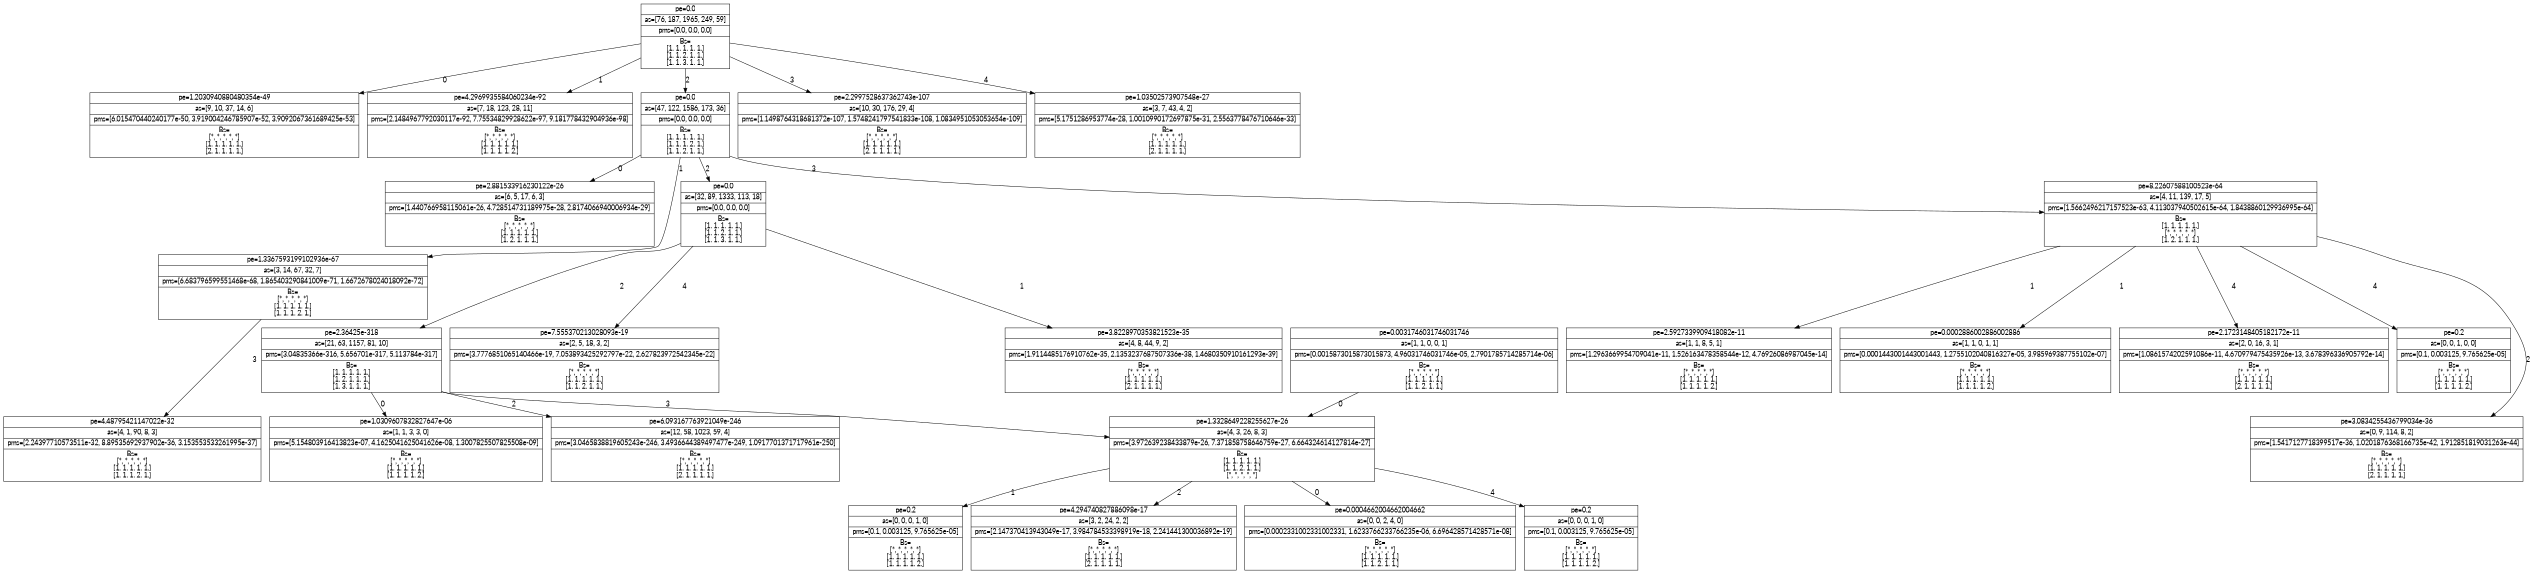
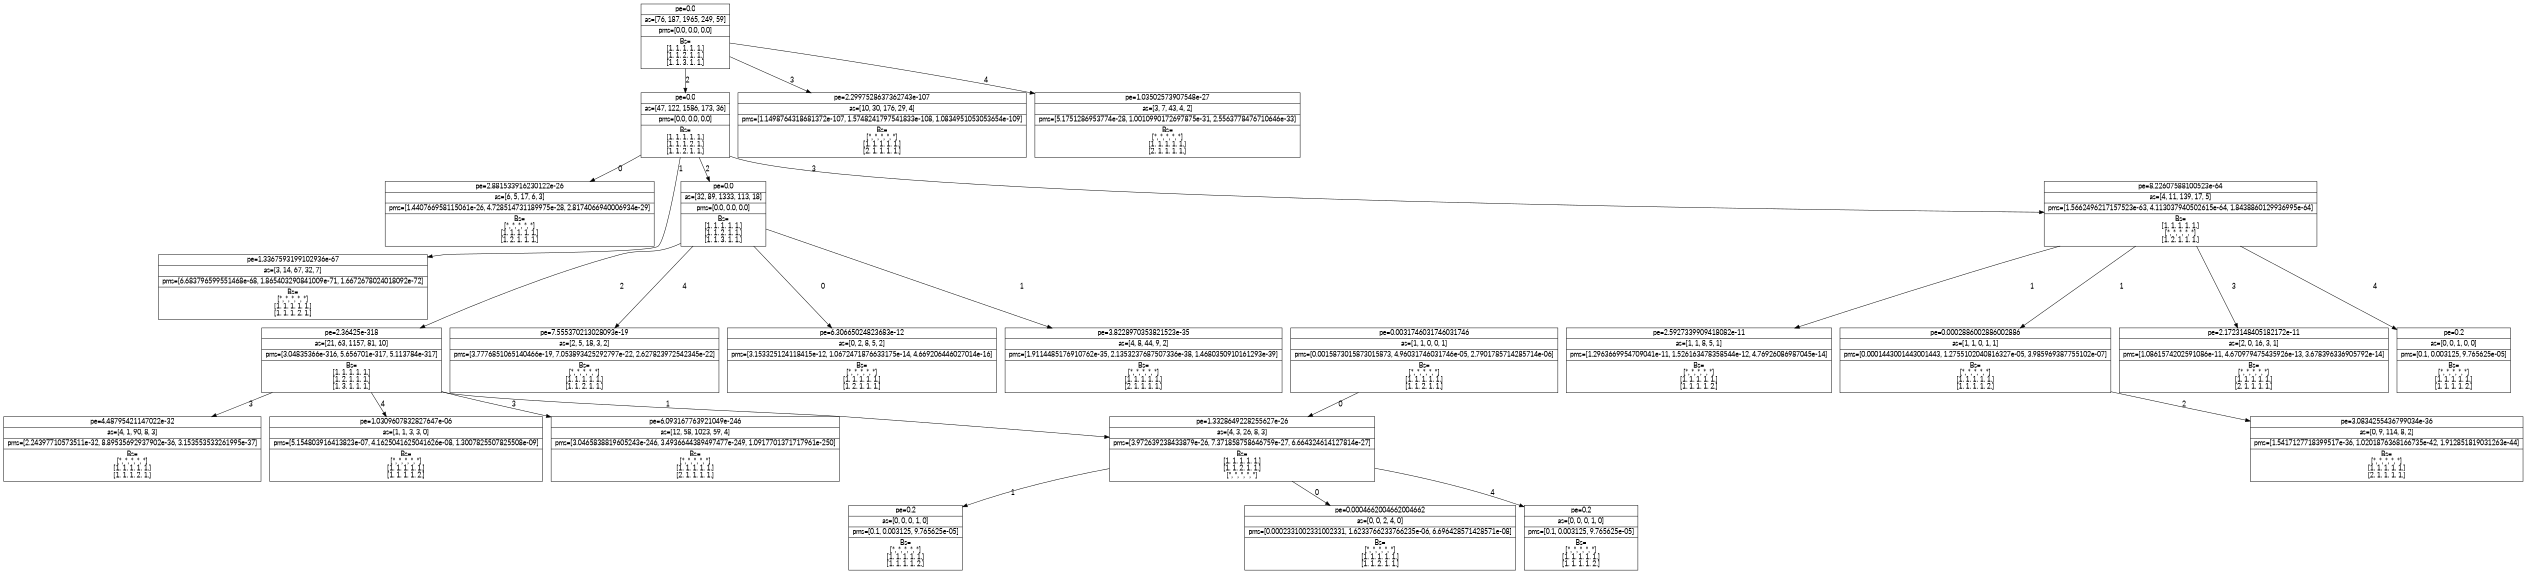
node "pe=1.2030940880480354e-49": removed
node "pe=4.2969935584060234e-92": removed
edge "pe=8.22607588100523e-64" -> "pe=3.0834255436799034e-36": now "pe=0.0002886002886002886" -> "pe=3.0834255436799034e-36"
edge "pe=8.22607588100523e-64" -> "pe=2.1723148405182172e-11": label "4" -> "3"
node "pe=6.30665024823683e-12": added
edge "pe=1.3367593199102936e-67" -> "pe=4.48795421147022e-32": now "pe=2.36425e-318" -> "pe=4.48795421147022e-32"
edge "pe=2.36425e-318" -> "pe=1.0309607832827647e-06": label "0" -> "4"
edge "pe=2.36425e-318" -> "pe=6.093167763921049e-246": label "2" -> "3"
edge "pe=2.36425e-318" -> "pe=1.3328649228255627e-26": label "3" -> "1"
node "pe=4.294740827886098e-17": removed
